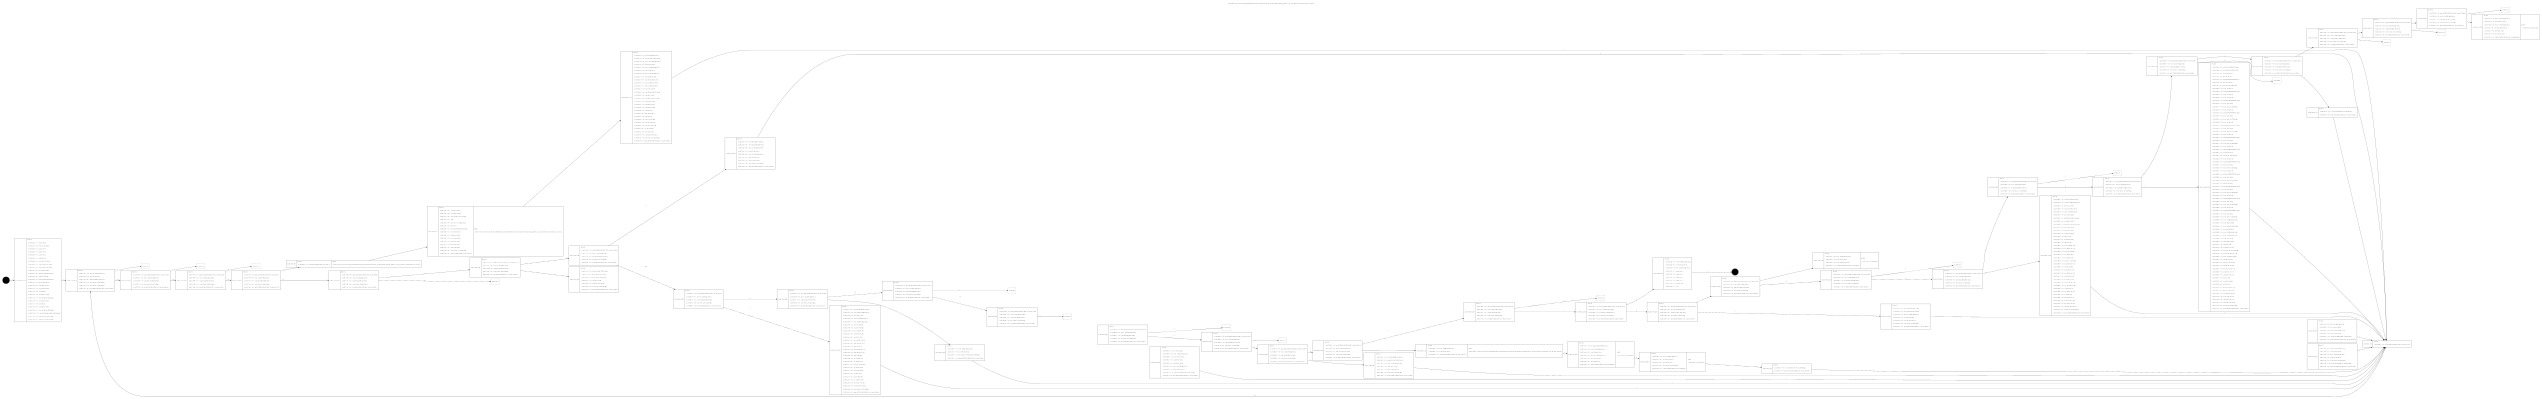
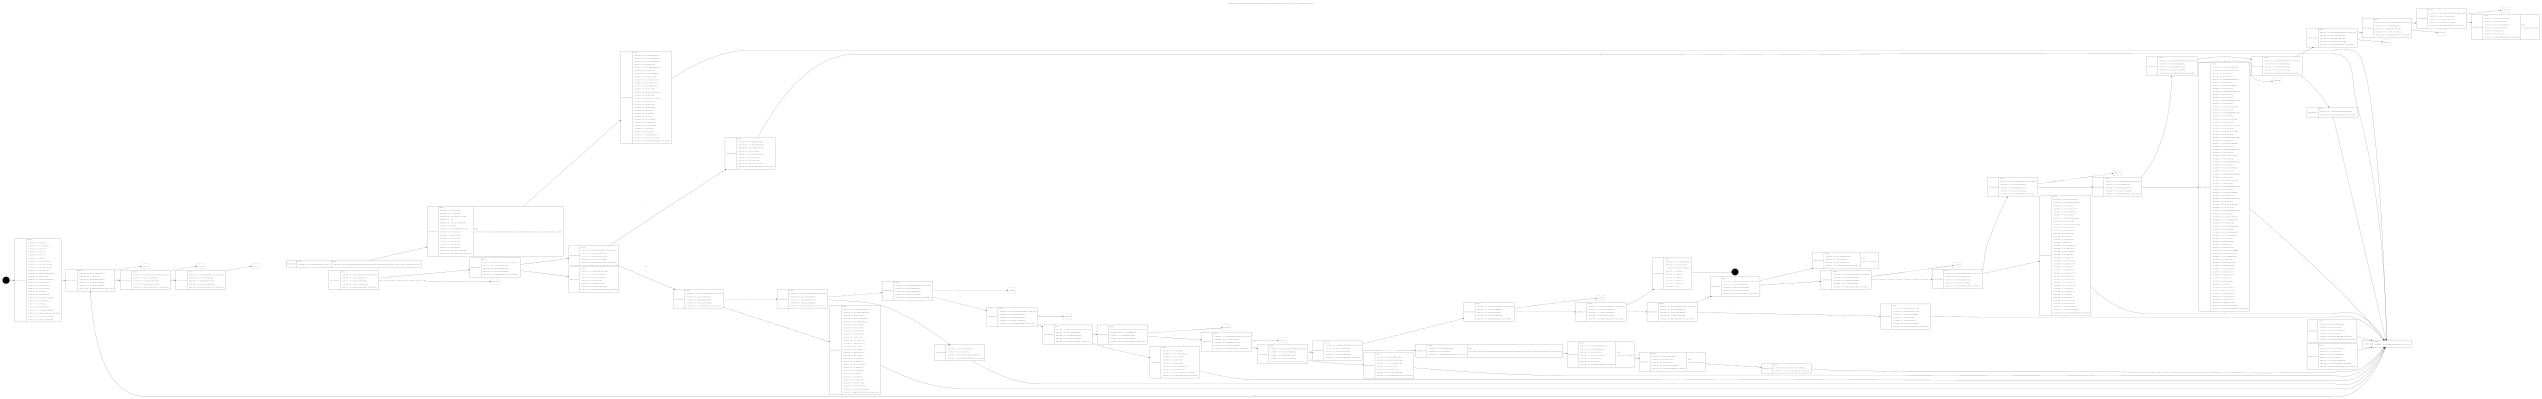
node "0x40179a [28]": removed
node "0x40187a [28]": added
